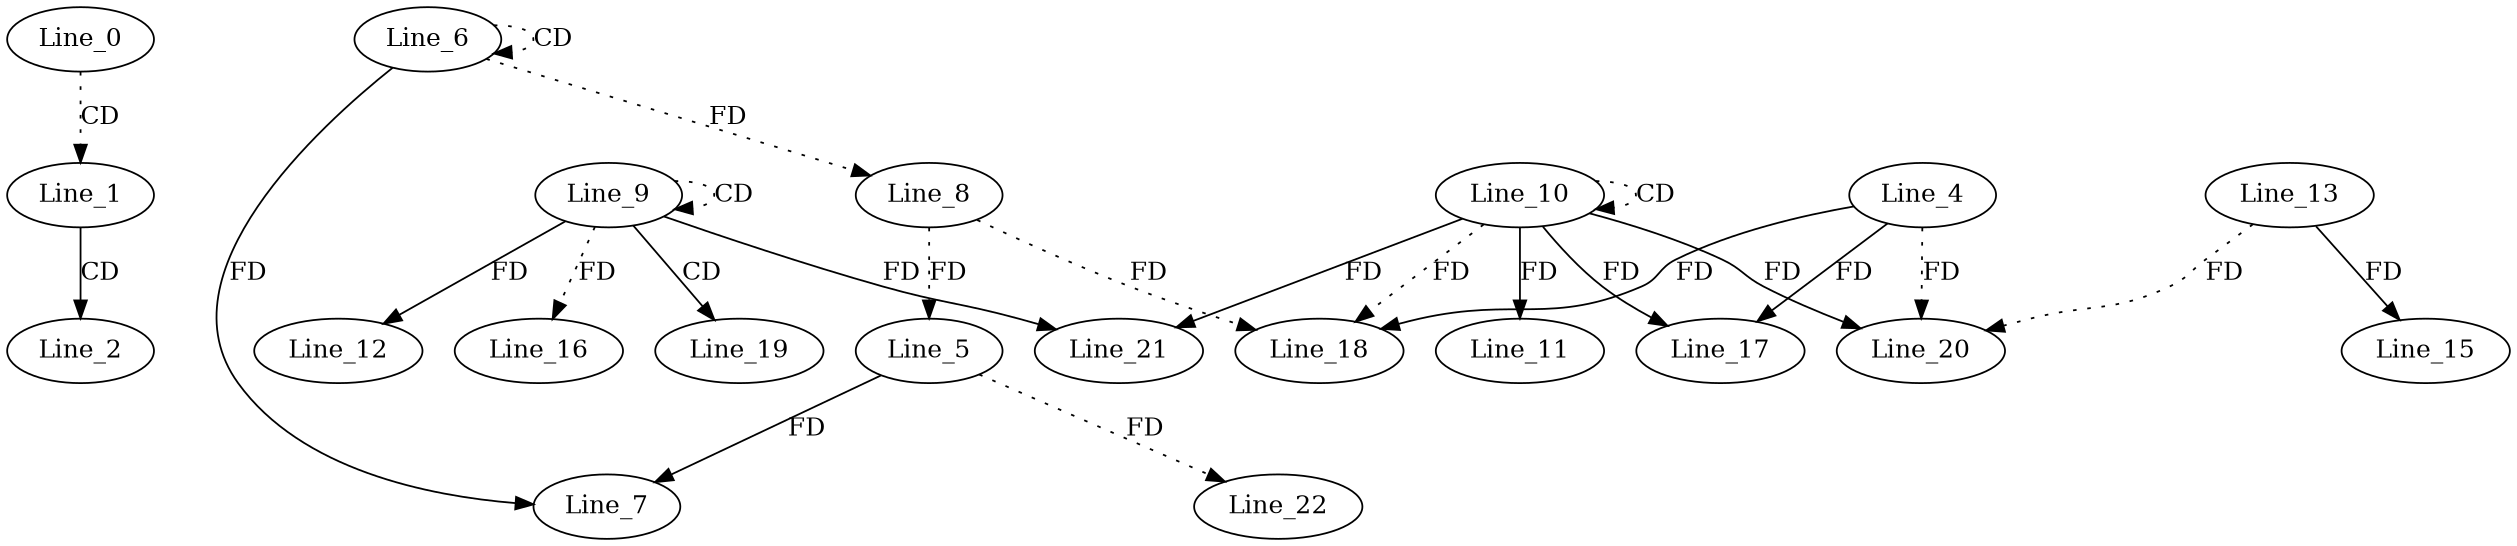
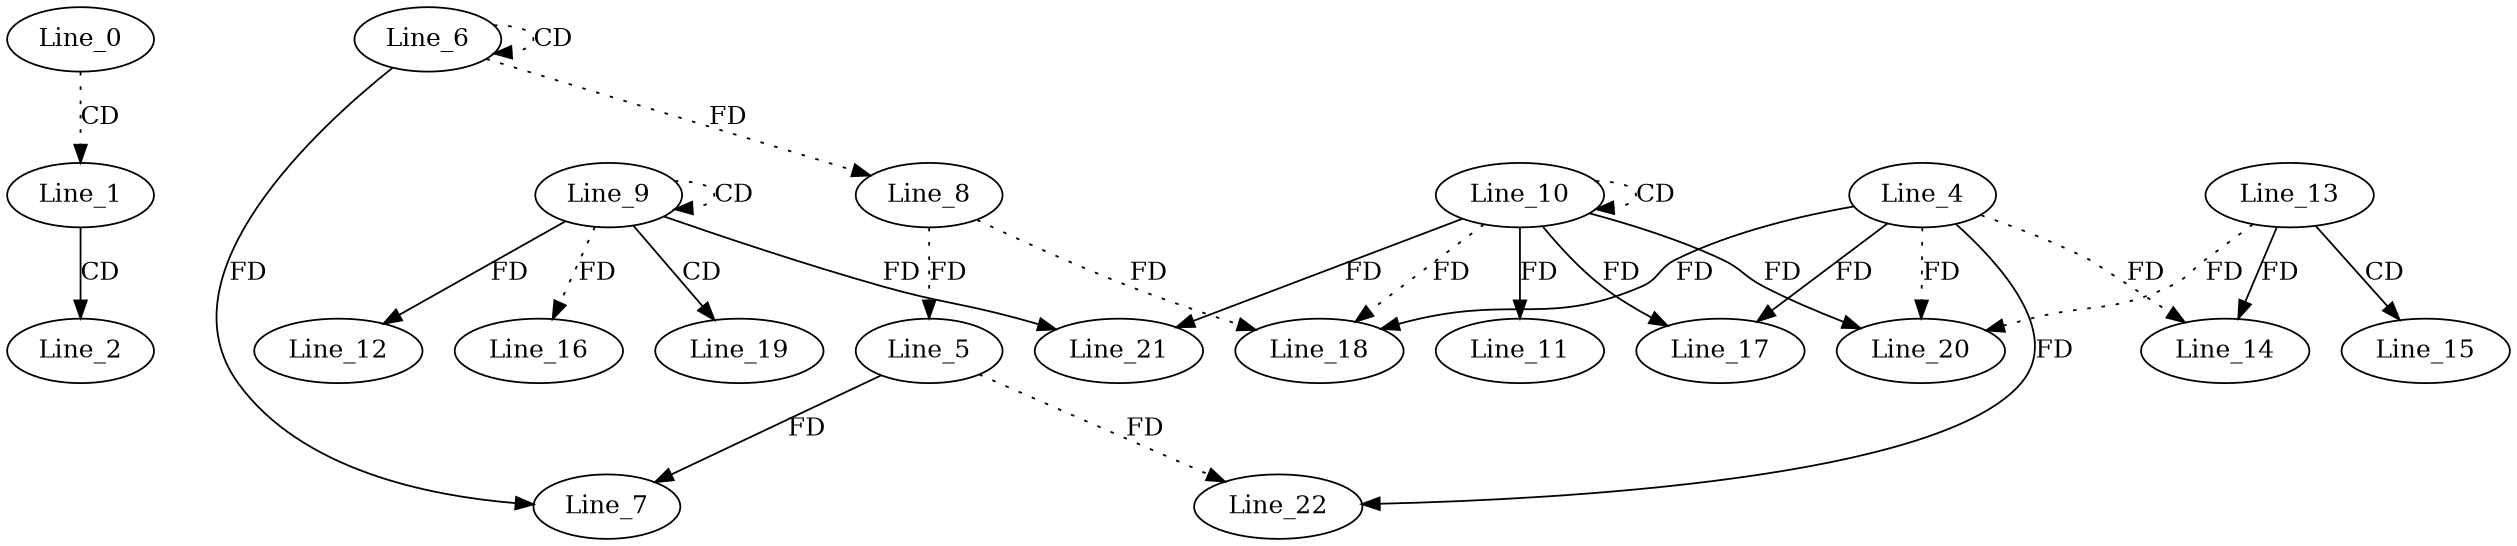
edge "Line_13" -> "Line_15": label "FD" -> "CD"
node "Line_14": added
edge "Line_4" -> "Line_22": added, label "FD"
